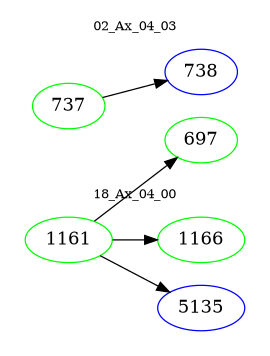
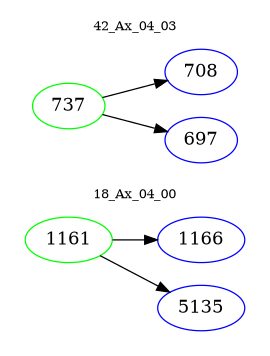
cluster "02_Ax_04_03": label "02_Ax_04_03" -> "42_Ax_04_03"
node "738": label "738" -> "708"
node "697": color green -> blue
edge "1161" -> "697": now "737" -> "697"
node "1166": color green -> blue
